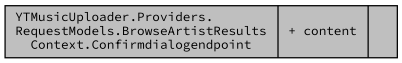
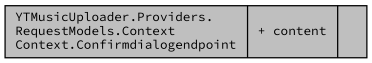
node "YTMusicUploader.Providers.": text "RequestModels.BrowseArtistResults" -> "RequestModels.Context"
